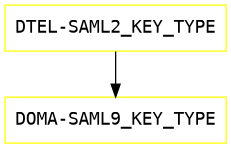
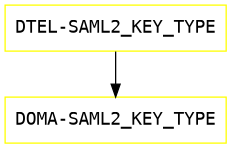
node "DOMA-SAML9_KEY_TYPE": label "DOMA-SAML9_KEY_TYPE" -> "DOMA-SAML2_KEY_TYPE"
